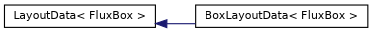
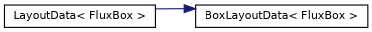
edge "BoxLayoutData< FluxBox >" -> "LayoutData< FluxBox >": reversed
